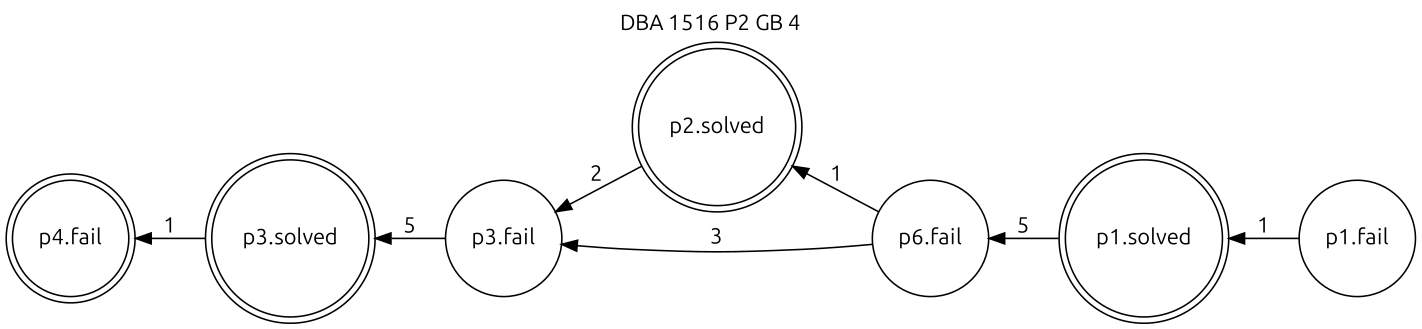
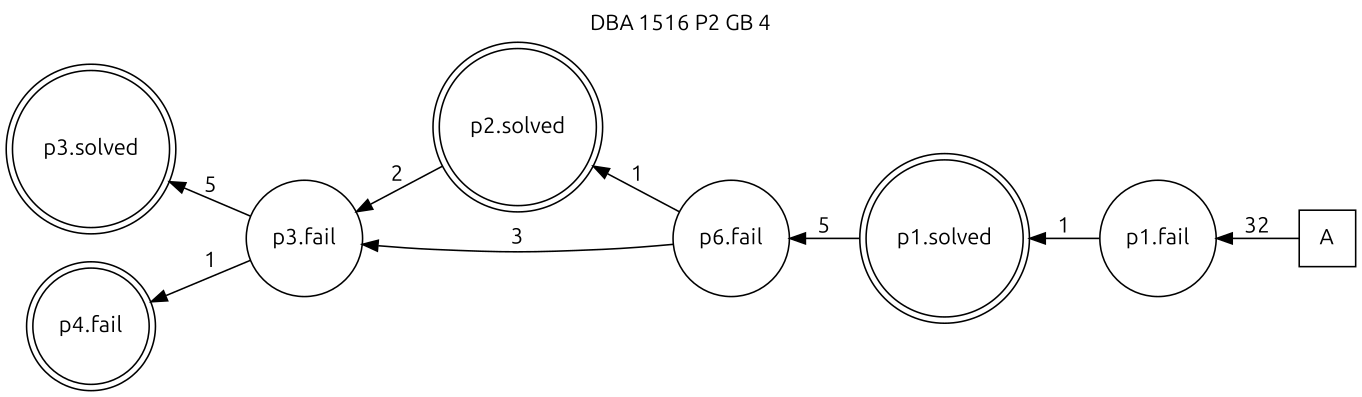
edge "p3.solved" -> "p4.fail": now "p3.fail" -> "p4.fail"
node "A": added
